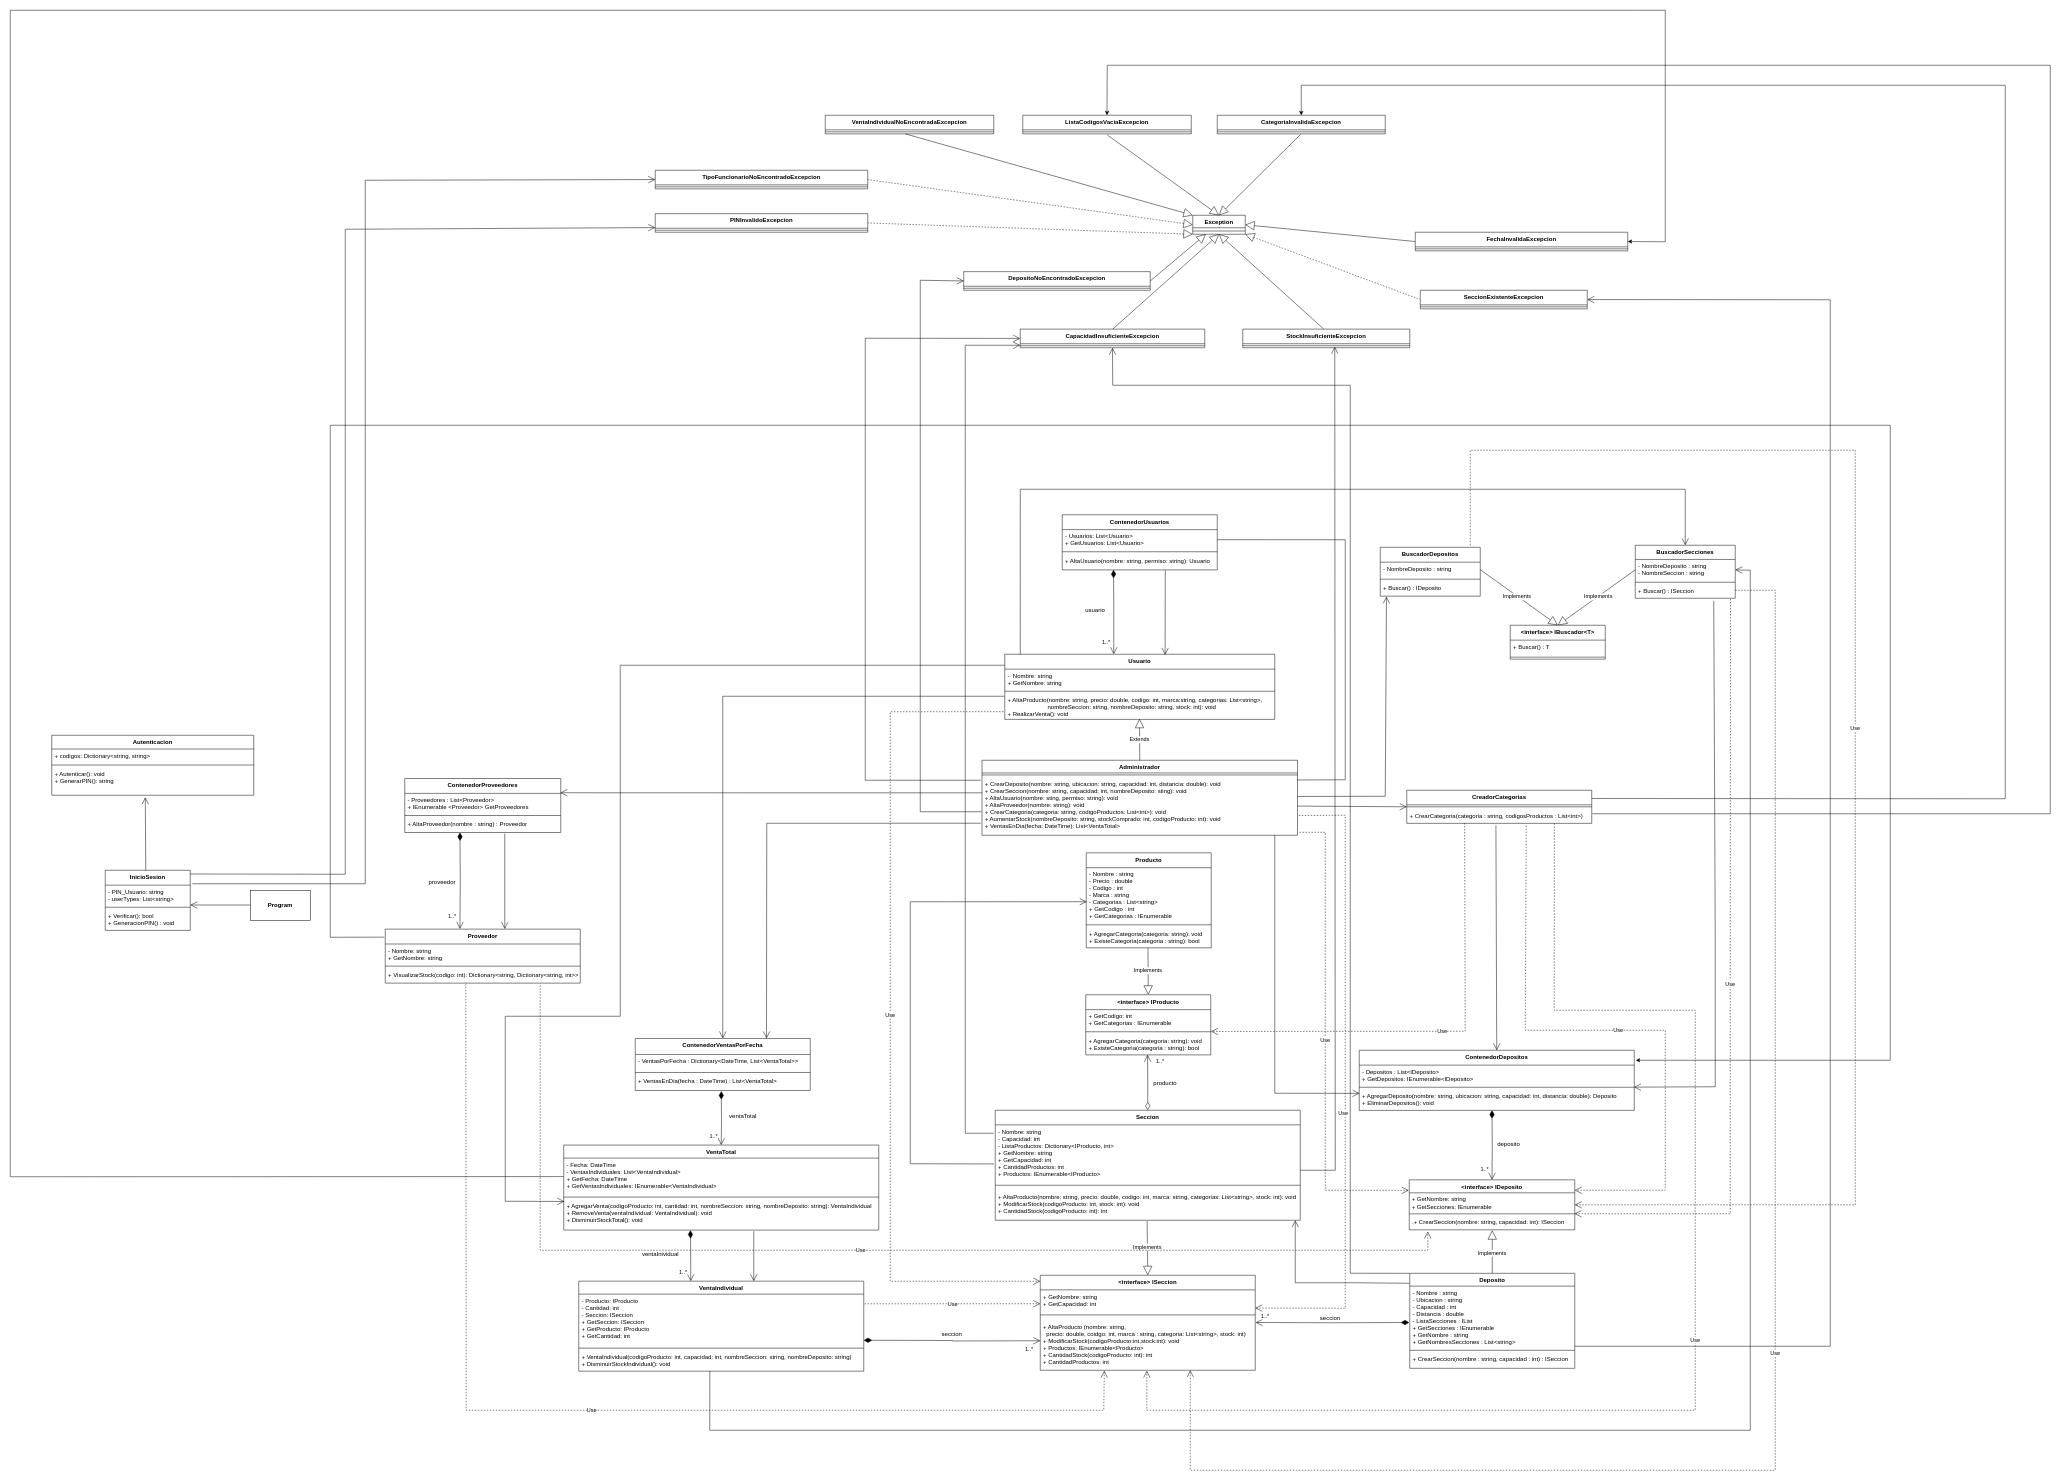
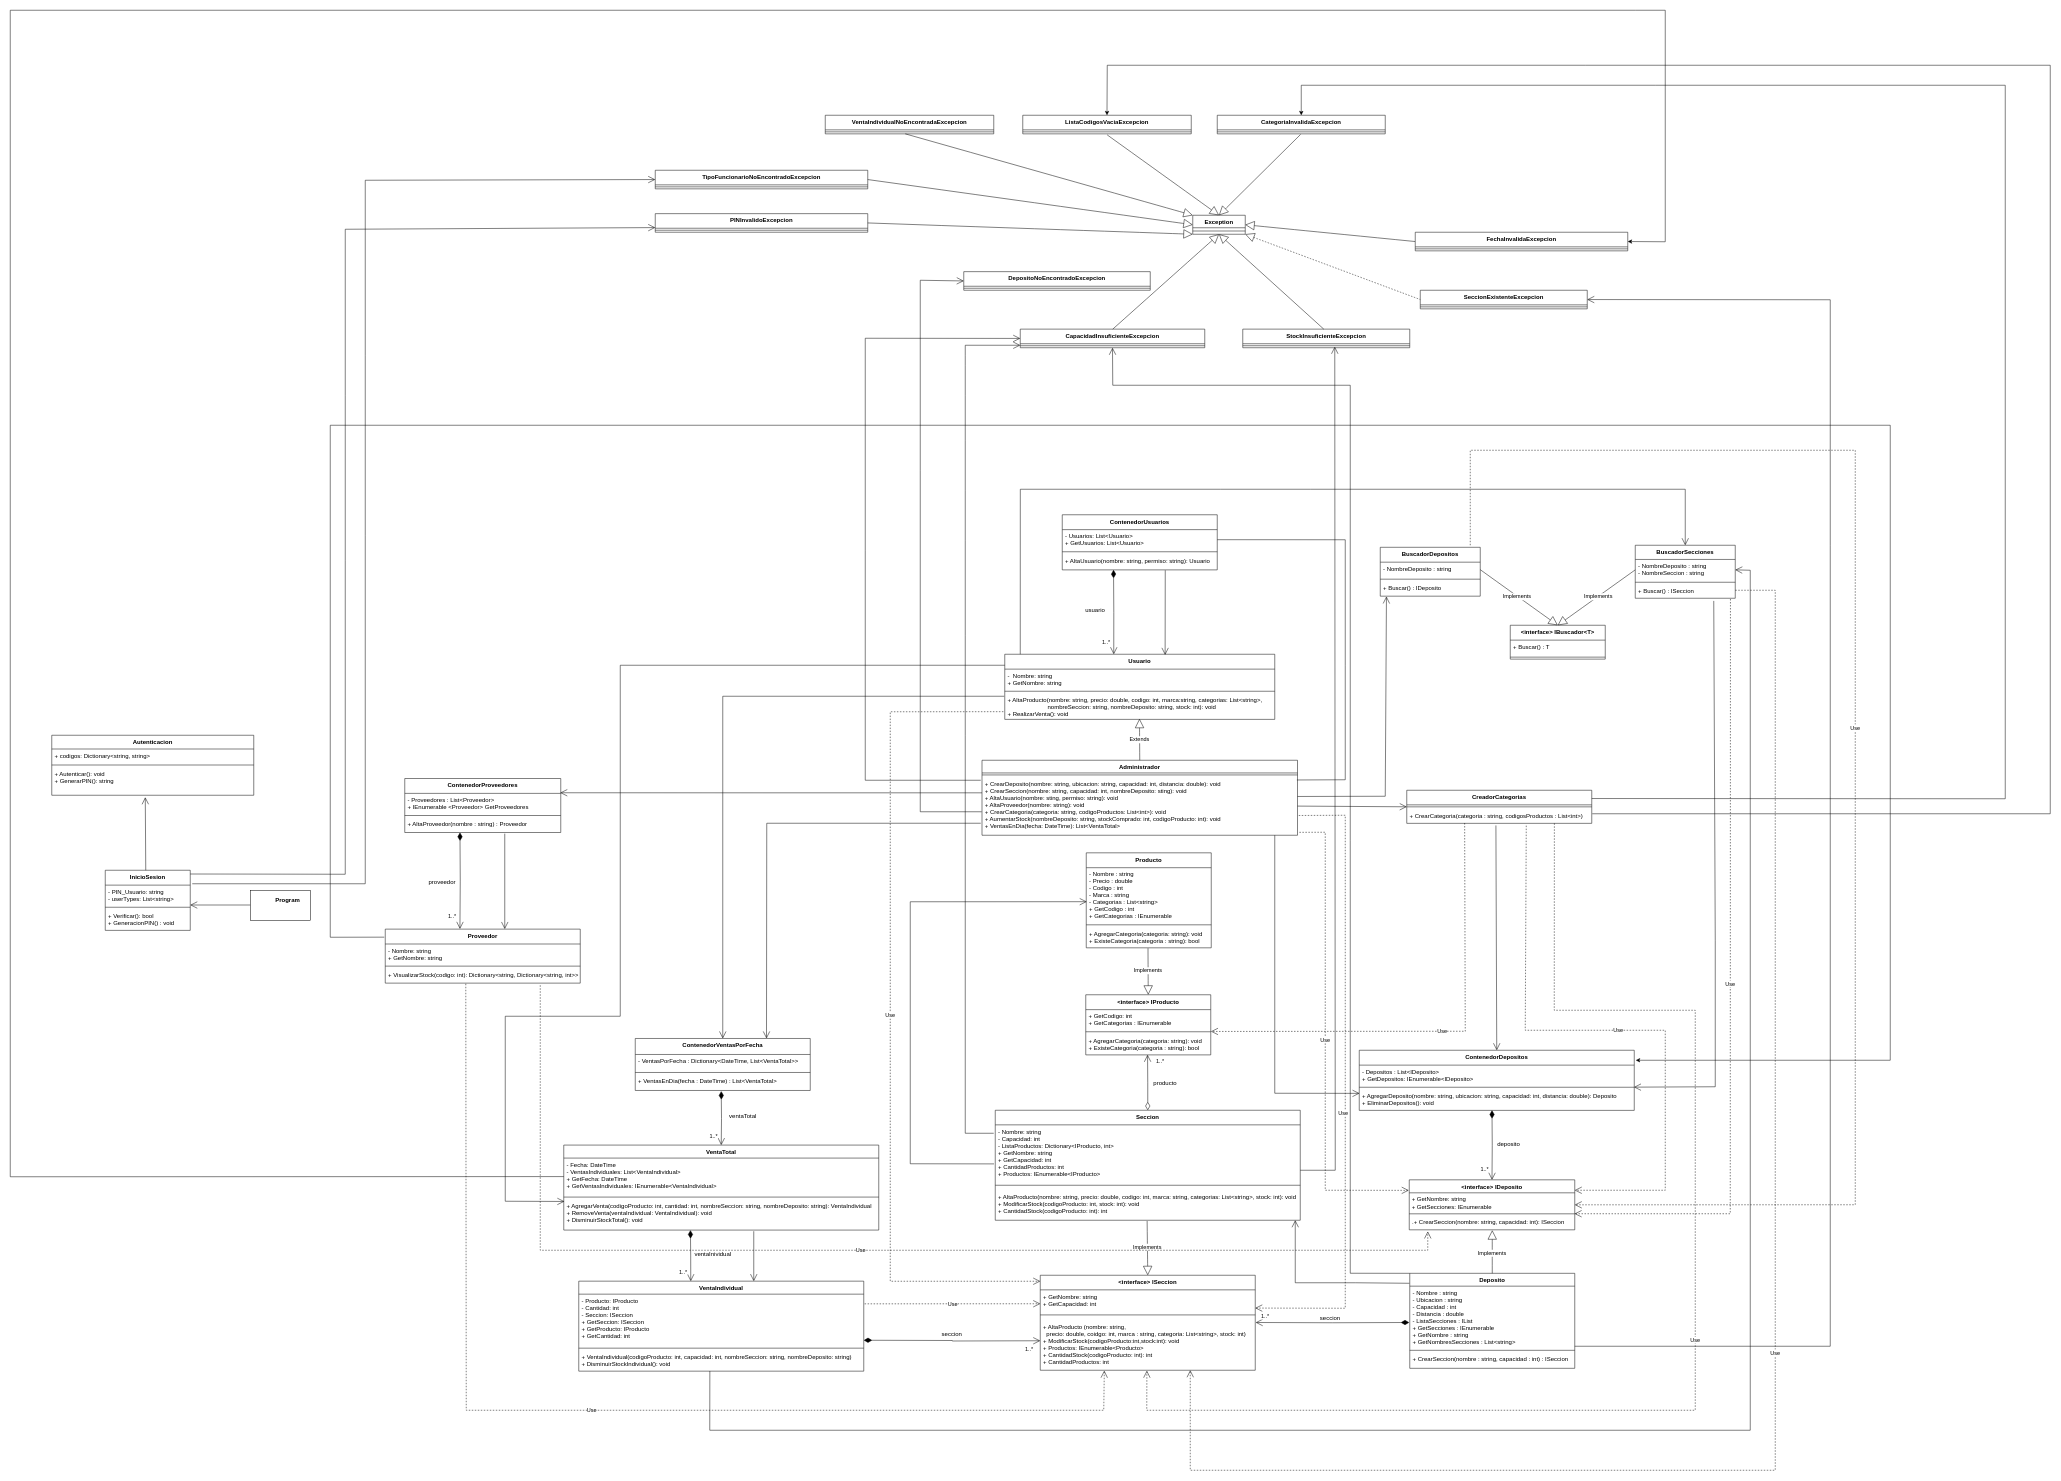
edge "TipoFuncionarioNoEncontradoExcepcion" -> "Exception": style dashed -> solid
edge "PINInvalidoExcepcion" -> "Exception": style dashed -> solid
edge "DepositoNoEncontradoExcepcion" -> "Exception": removed
node "Program": moved (280, 905) -> (288, 900)
node "ventaInividual": moved (661, 1254) -> (713, 1254)
